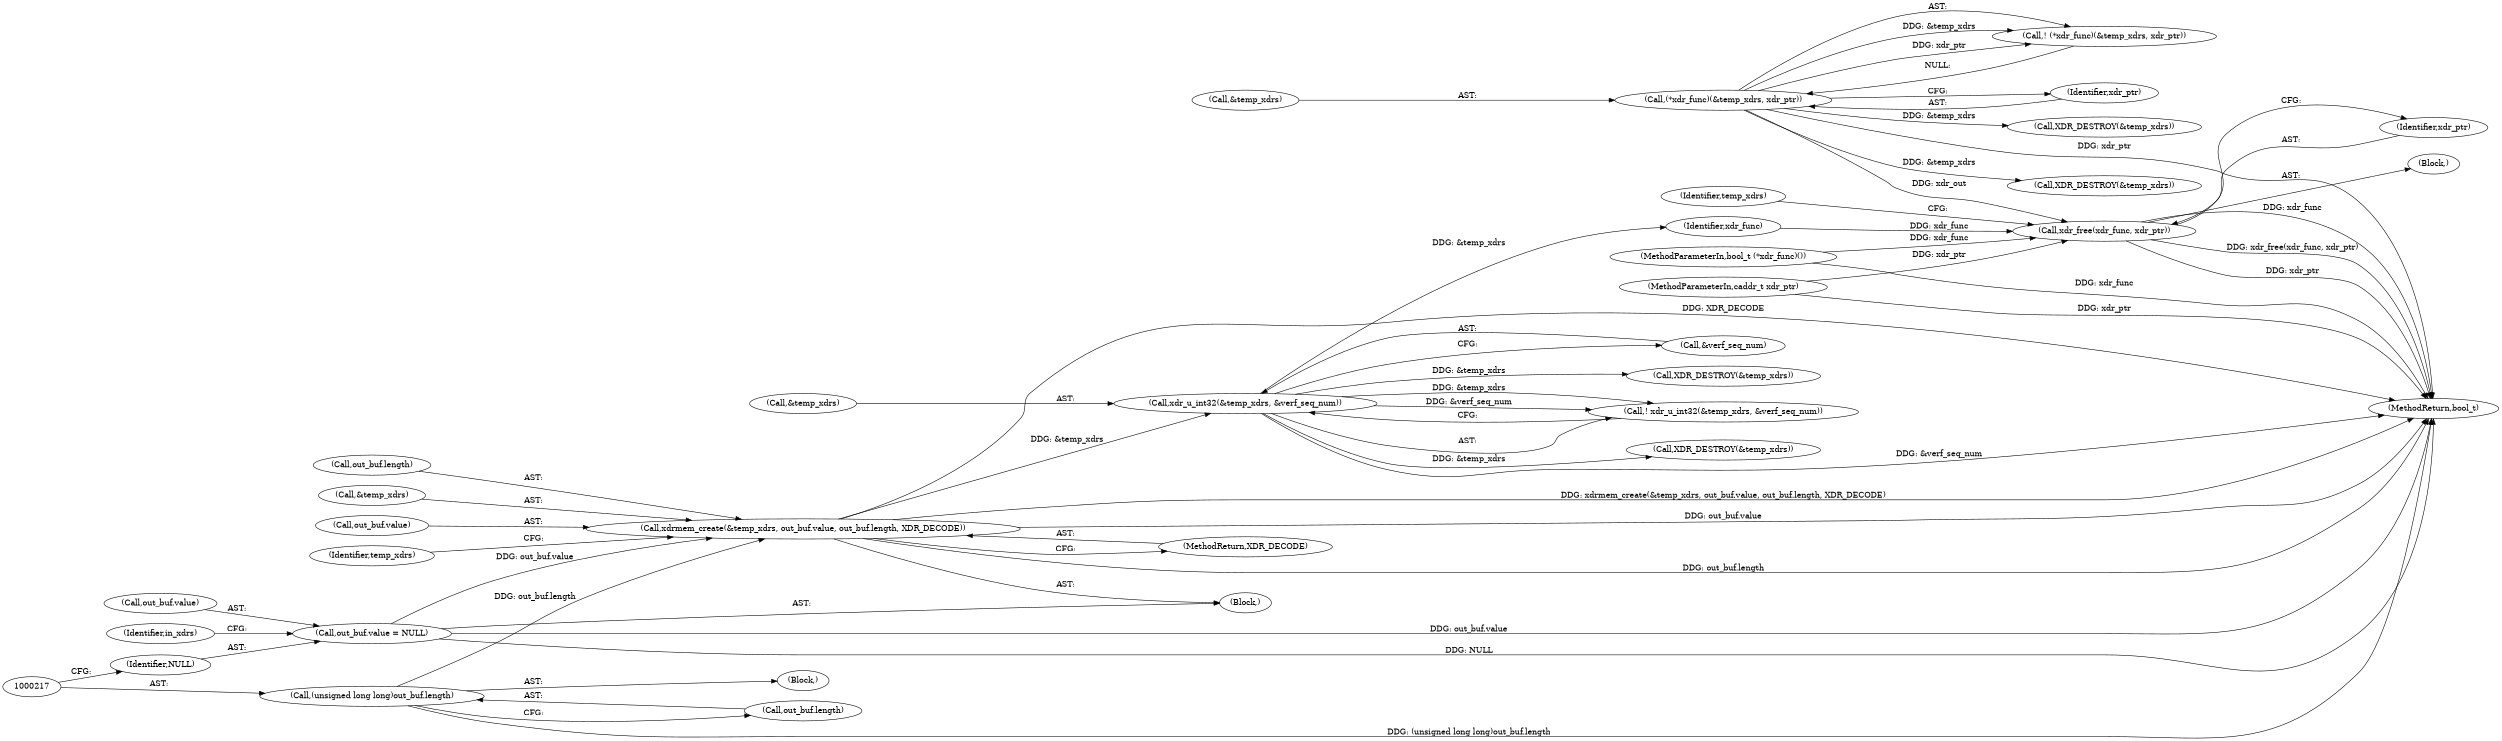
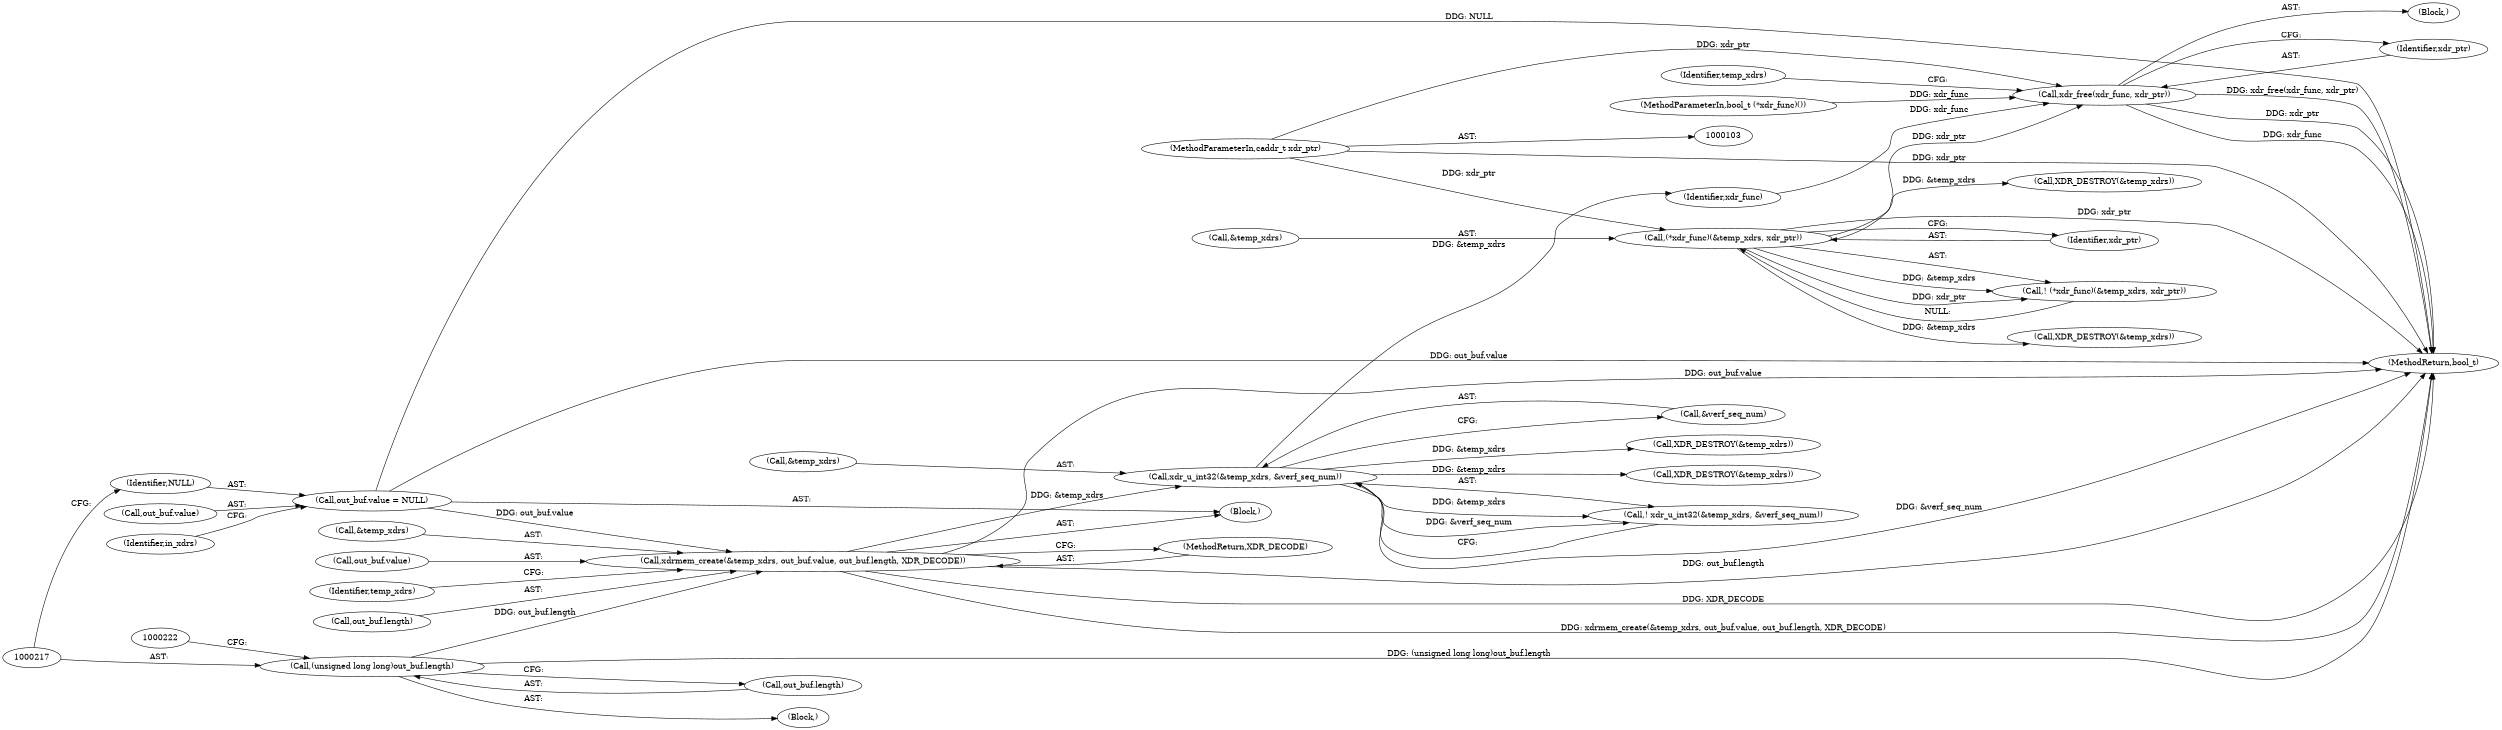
node "1000103": added
edge "(Call,(*xdr_func)(&temp_xdrs, xdr_ptr))" -> "(Call,xdr_free(xdr_func, xdr_ptr))": label "DDG: xdr_out" -> "DDG: xdr_ptr"
edge "(MethodParameterIn,caddr_t xdr_ptr)" -> "(Call,(*xdr_func)(&temp_xdrs, xdr_ptr))": added, label "DDG: xdr_ptr"
edge "(MethodParameterIn,bool_t (*xdr_func)())" -> "(MethodReturn,bool_t)": removed, label "DDG: xdr_func"
node "1000222": added
